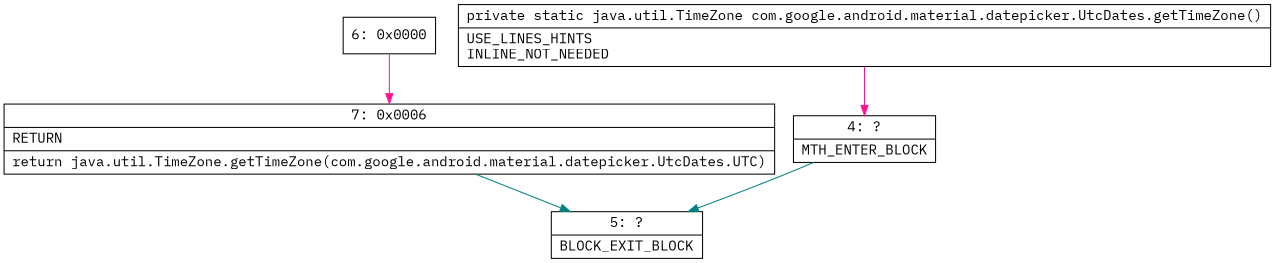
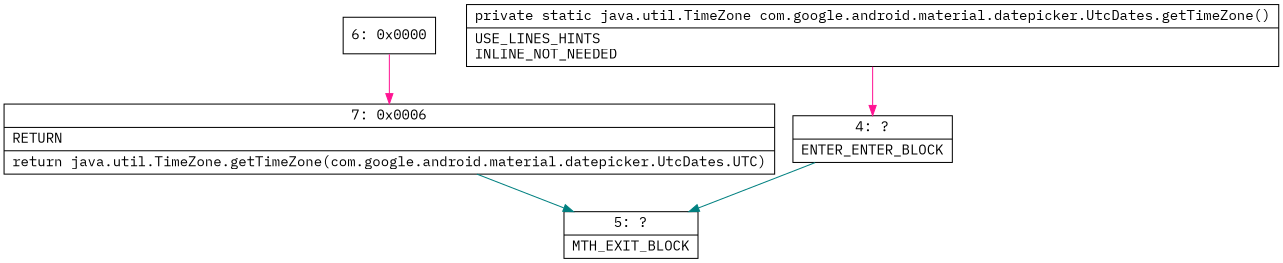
node "4: ?": text "MTH_ENTER_BLOCK" -> "ENTER_ENTER_BLOCK"
node "5: ?": text "BLOCK_EXIT_BLOCK" -> "MTH_EXIT_BLOCK"
